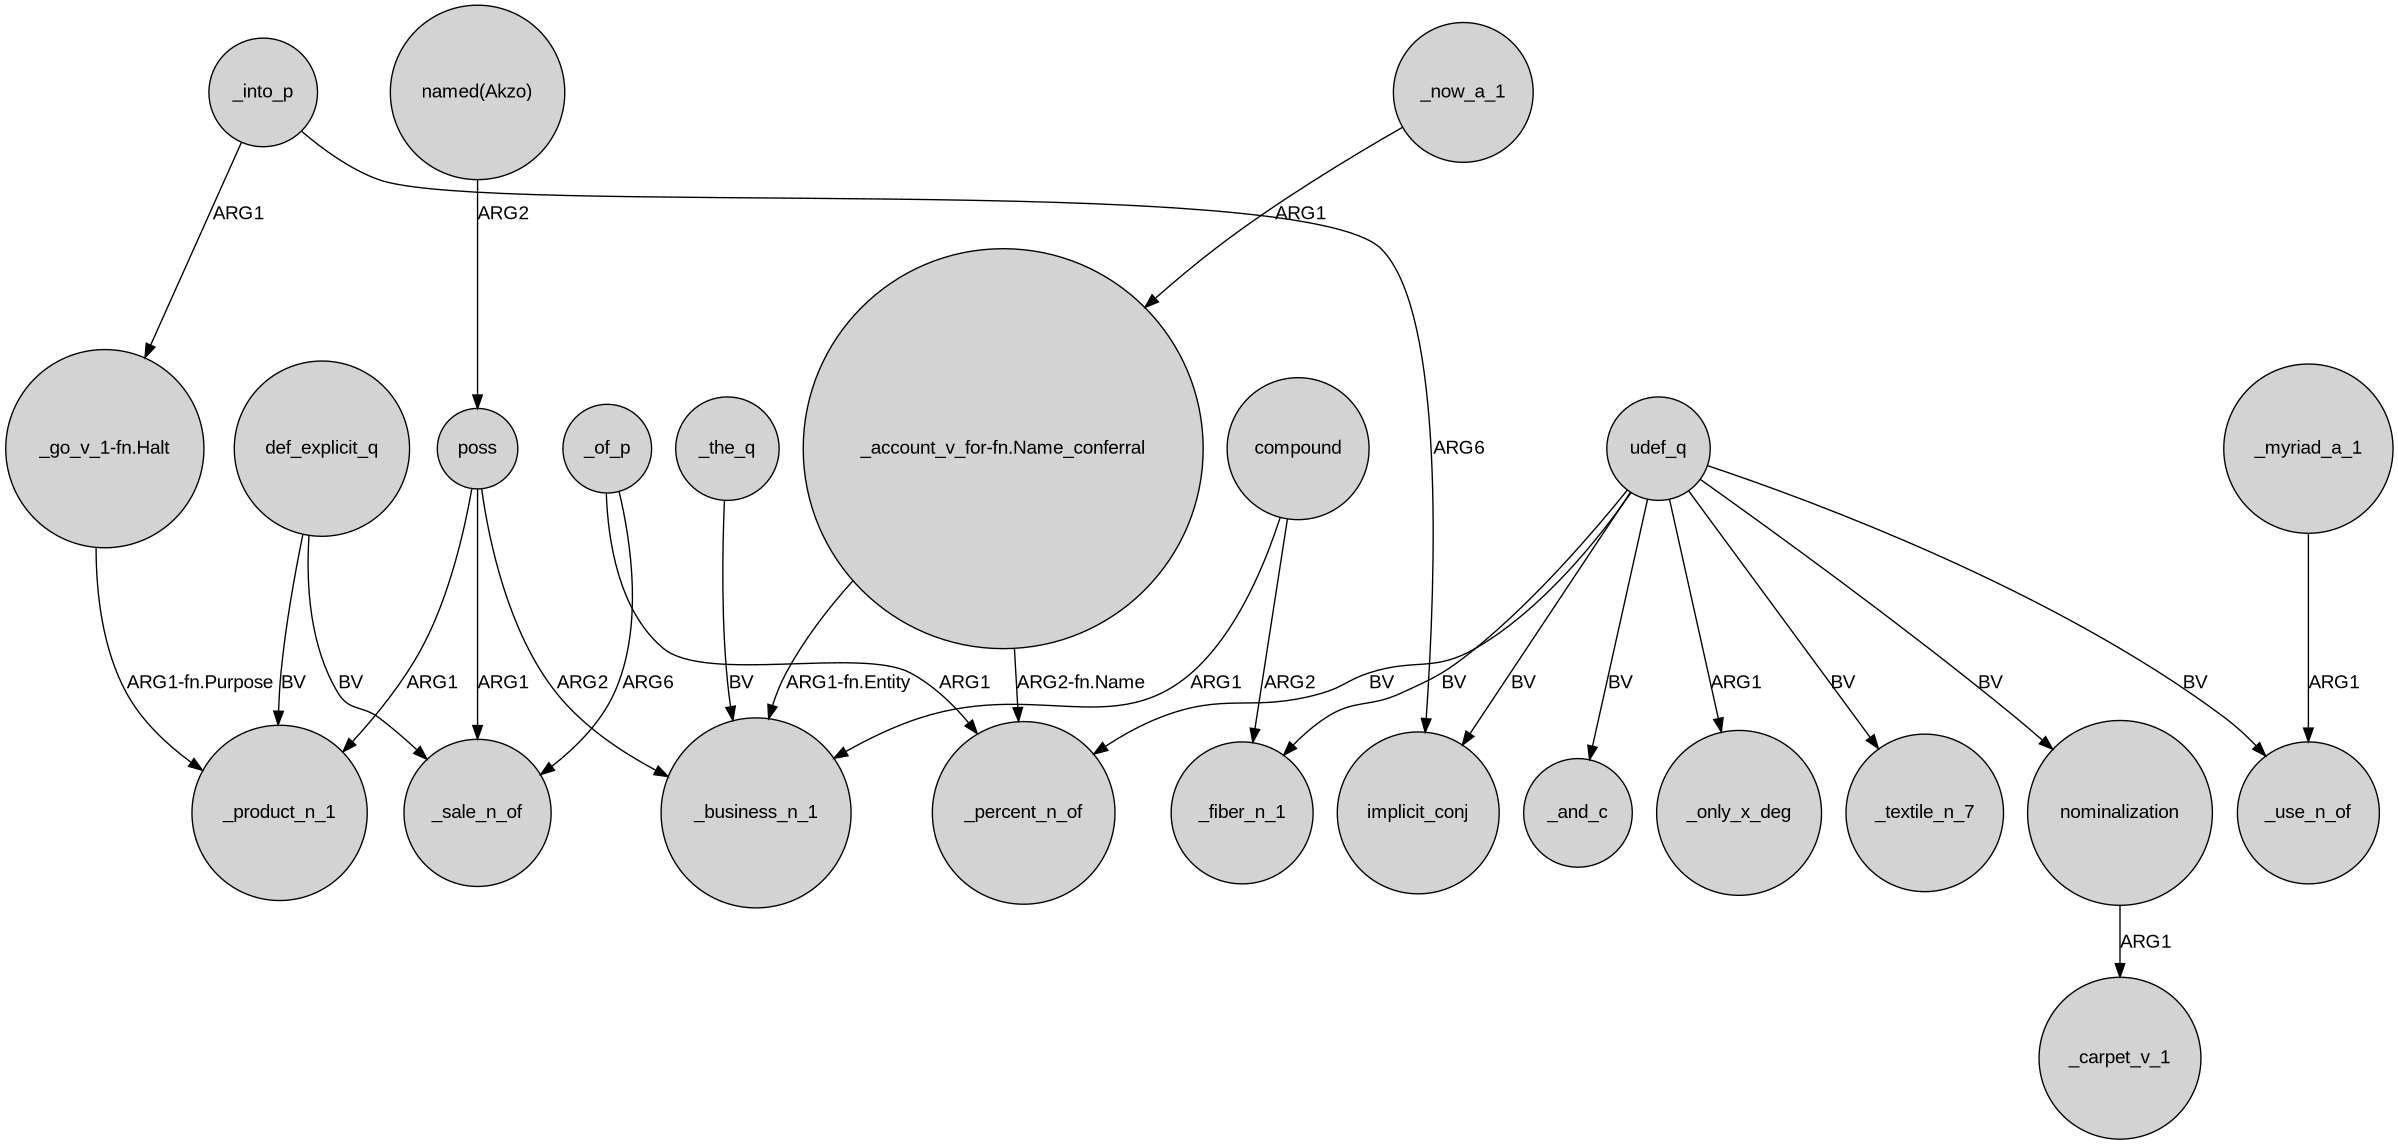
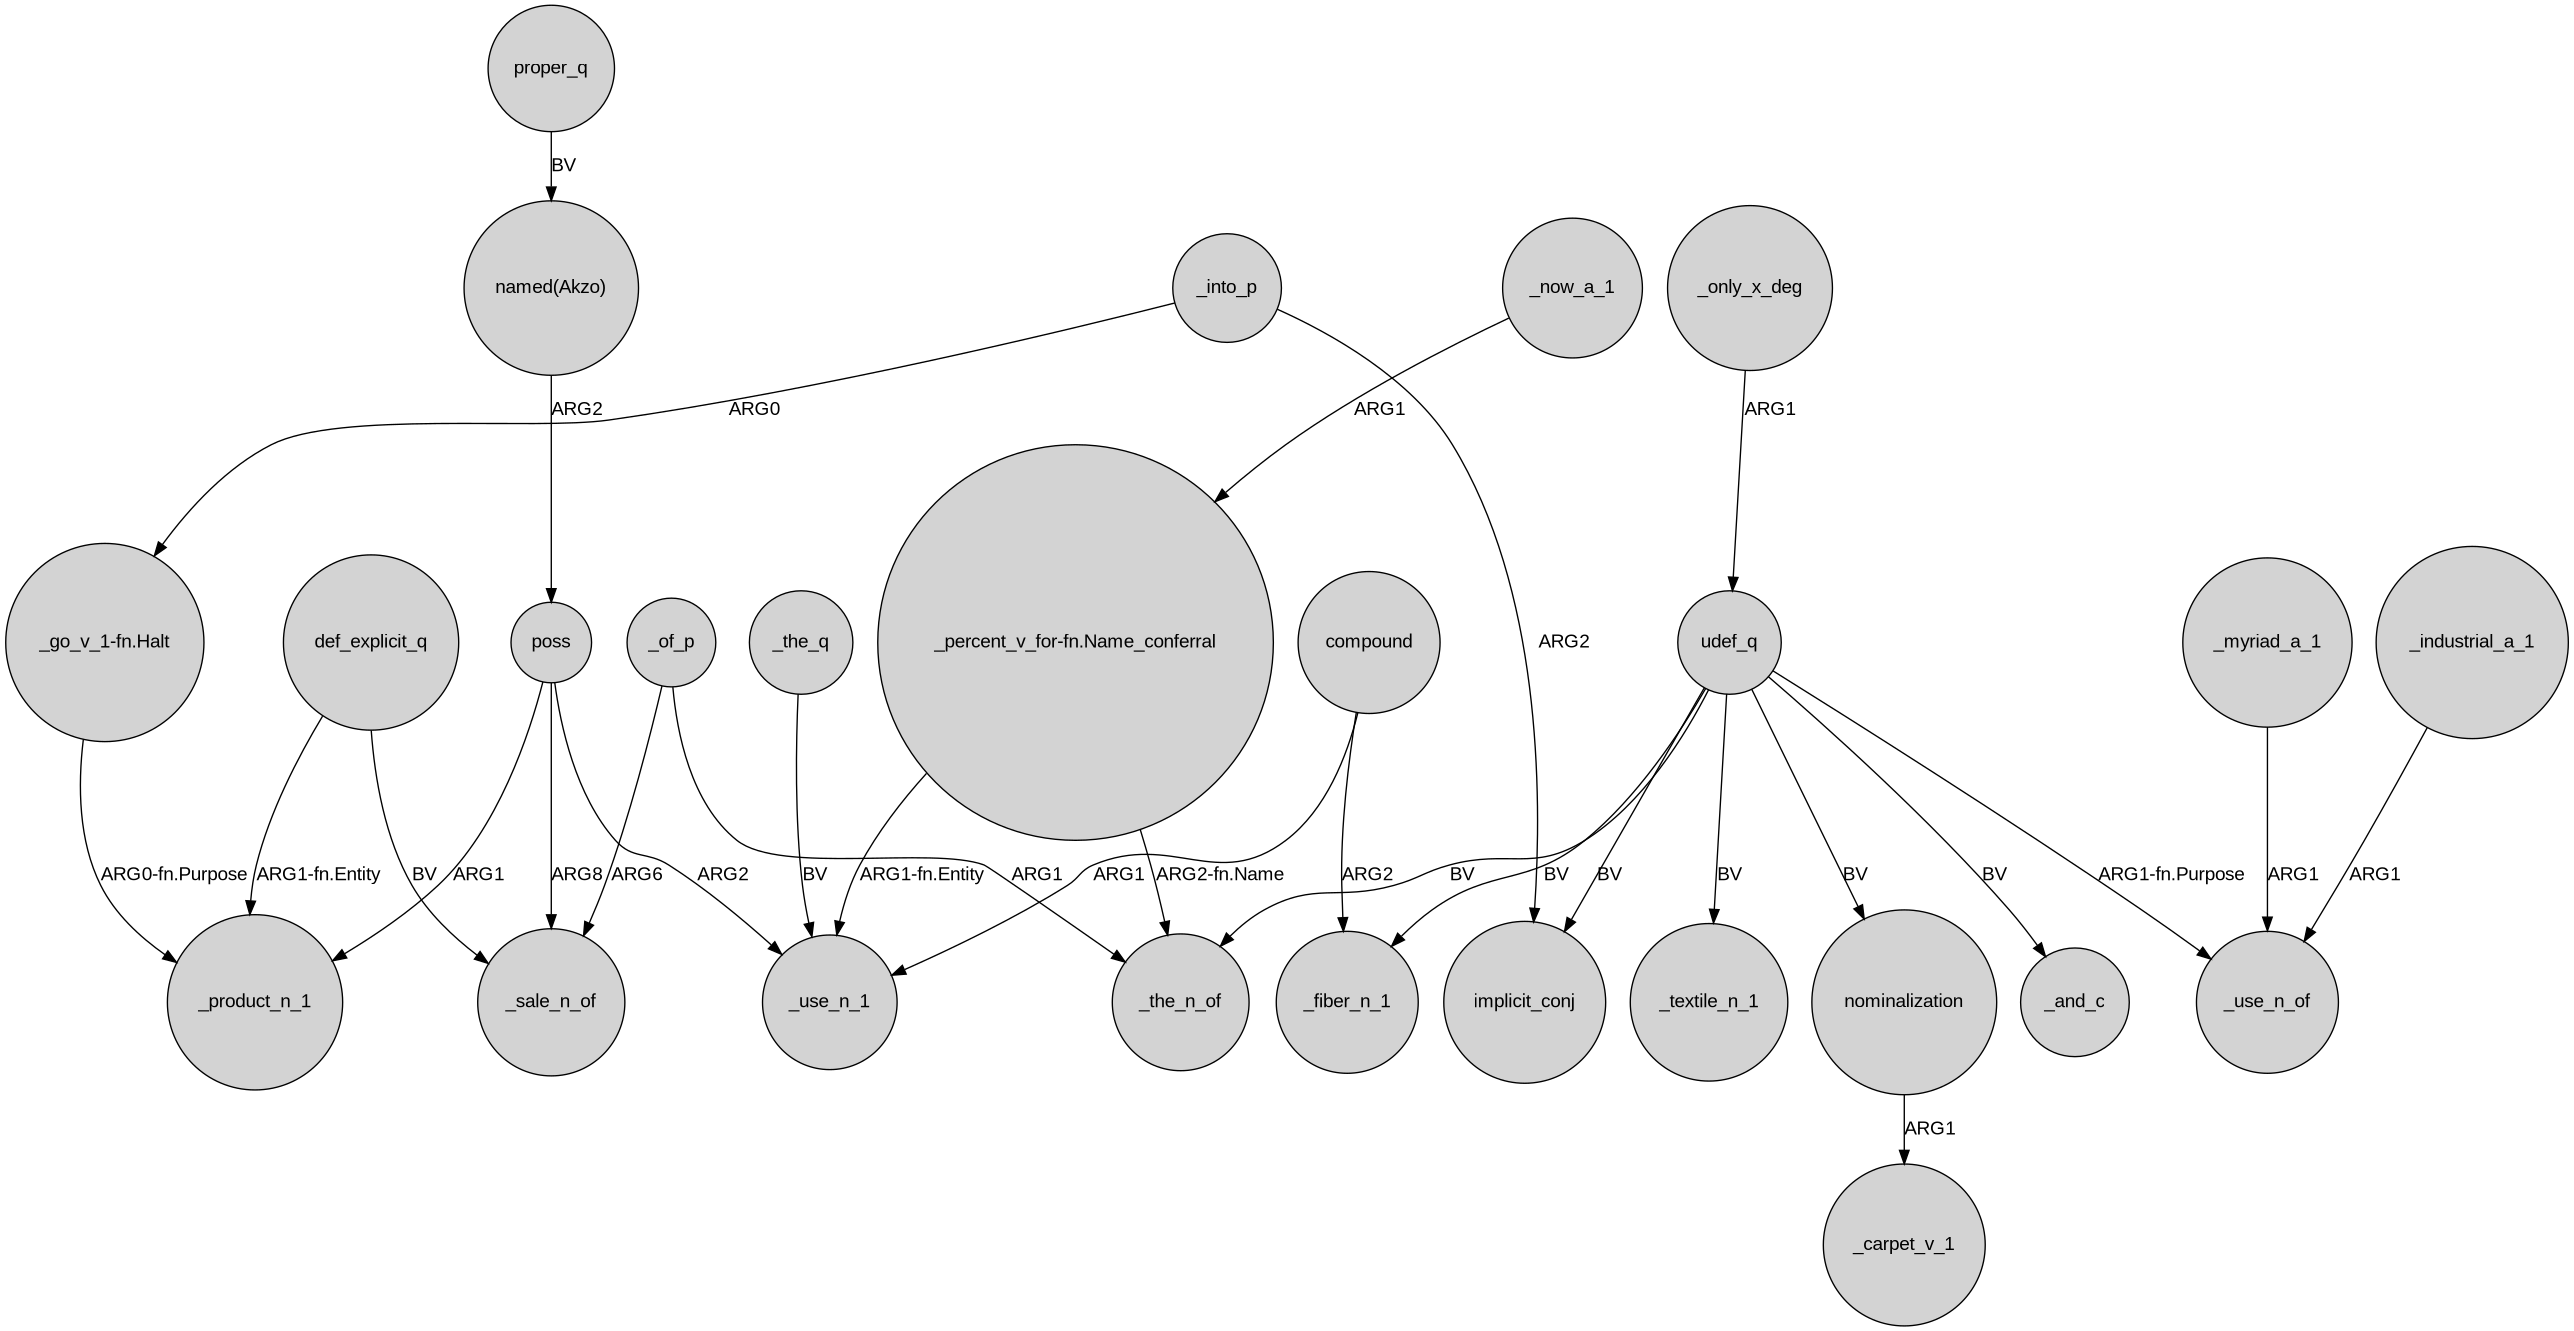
node "proper_q": added
edge "_into_p" -> "_go_v_1-fn.Halt": label "ARG1" -> "ARG0"
node "_account_v_for-fn.Name_conferral": label "_account_v_for-fn.Name_conferral" -> "_percent_v_for-fn.Name_conferral"
edge "_into_p" -> "implicit_conj": label "ARG6" -> "ARG2"
edge "udef_q" -> "_only_x_deg": reversed
node "_industrial_a_1": added
edge "_go_v_1-fn.Halt" -> "_product_n_1": label "ARG1-fn.Purpose" -> "ARG0-fn.Purpose"
edge "def_explicit_q" -> "_product_n_1": label "BV" -> "ARG1-fn.Entity"
edge "poss" -> "_sale_n_of": label "ARG1" -> "ARG8"
edge "udef_q" -> "_use_n_of": label "BV" -> "ARG1-fn.Purpose"
node "_business_n_1": label "_business_n_1" -> "_use_n_1"
node "_percent_n_of": label "_percent_n_of" -> "_the_n_of"
node "_textile_n_7": label "_textile_n_7" -> "_textile_n_1"
